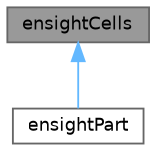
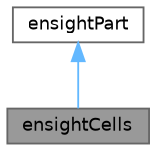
edge "ensightPart" -> "ensightCells": reversed
